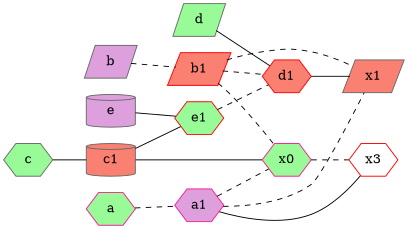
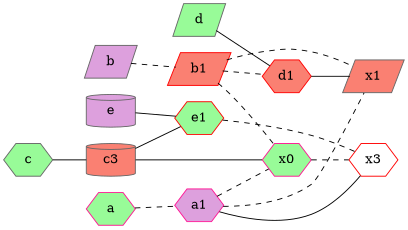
edge "d1" -- "e1": now "x3" -- "e1"
node "c1": label "c1" -> "c3"
